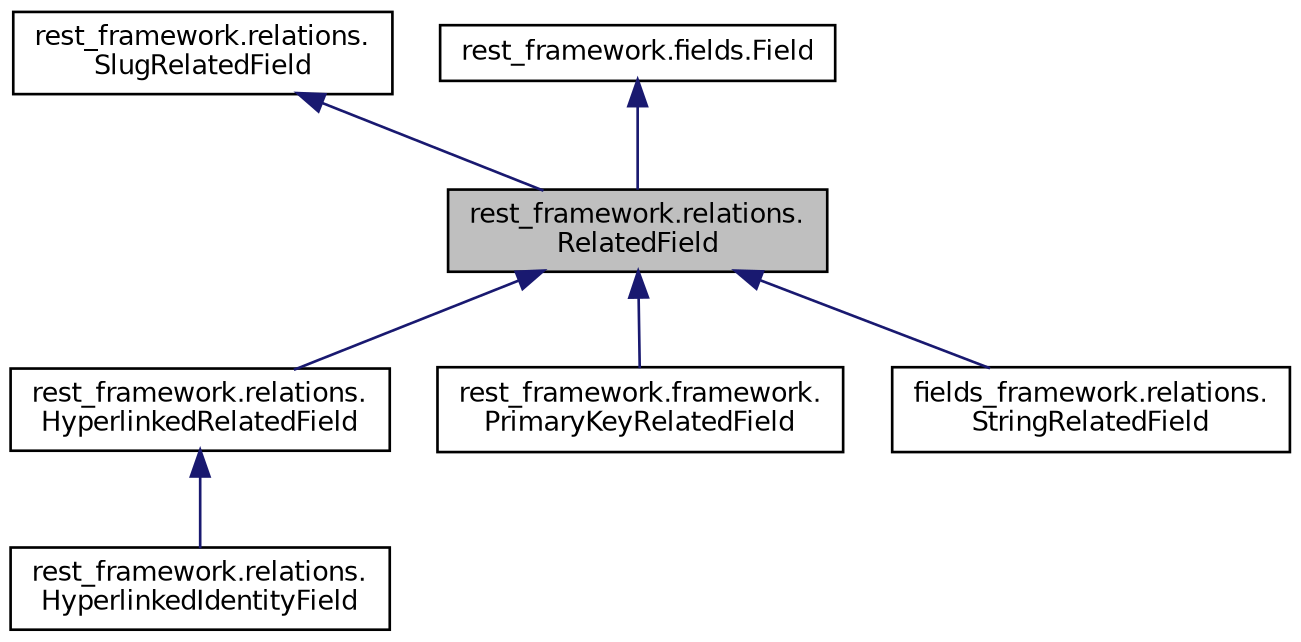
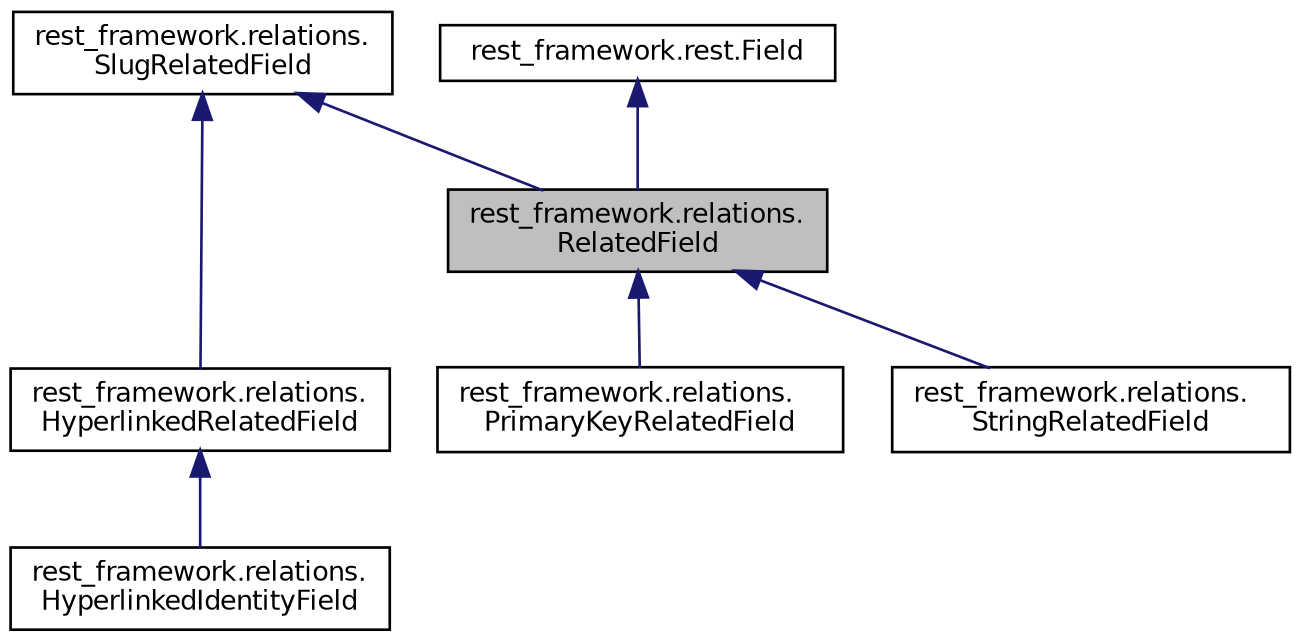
node "rest_framework.fields.Field": label "rest_framework.fields.Field" -> "rest_framework.rest.Field"
edge "rest_framework.relations. HyperlinkedRelatedField" -> "rest_framework.relations. RelatedField": now "rest_framework.relations. HyperlinkedRelatedField" -> "rest_framework.relations. SlugRelatedField"
node "rest_framework.framework. PrimaryKeyRelatedField": label "rest_framework.framework. PrimaryKeyRelatedField" -> "rest_framework.relations. PrimaryKeyRelatedField"
node "fields_framework.relations. StringRelatedField": label "fields_framework.relations. StringRelatedField" -> "rest_framework.relations. StringRelatedField"
